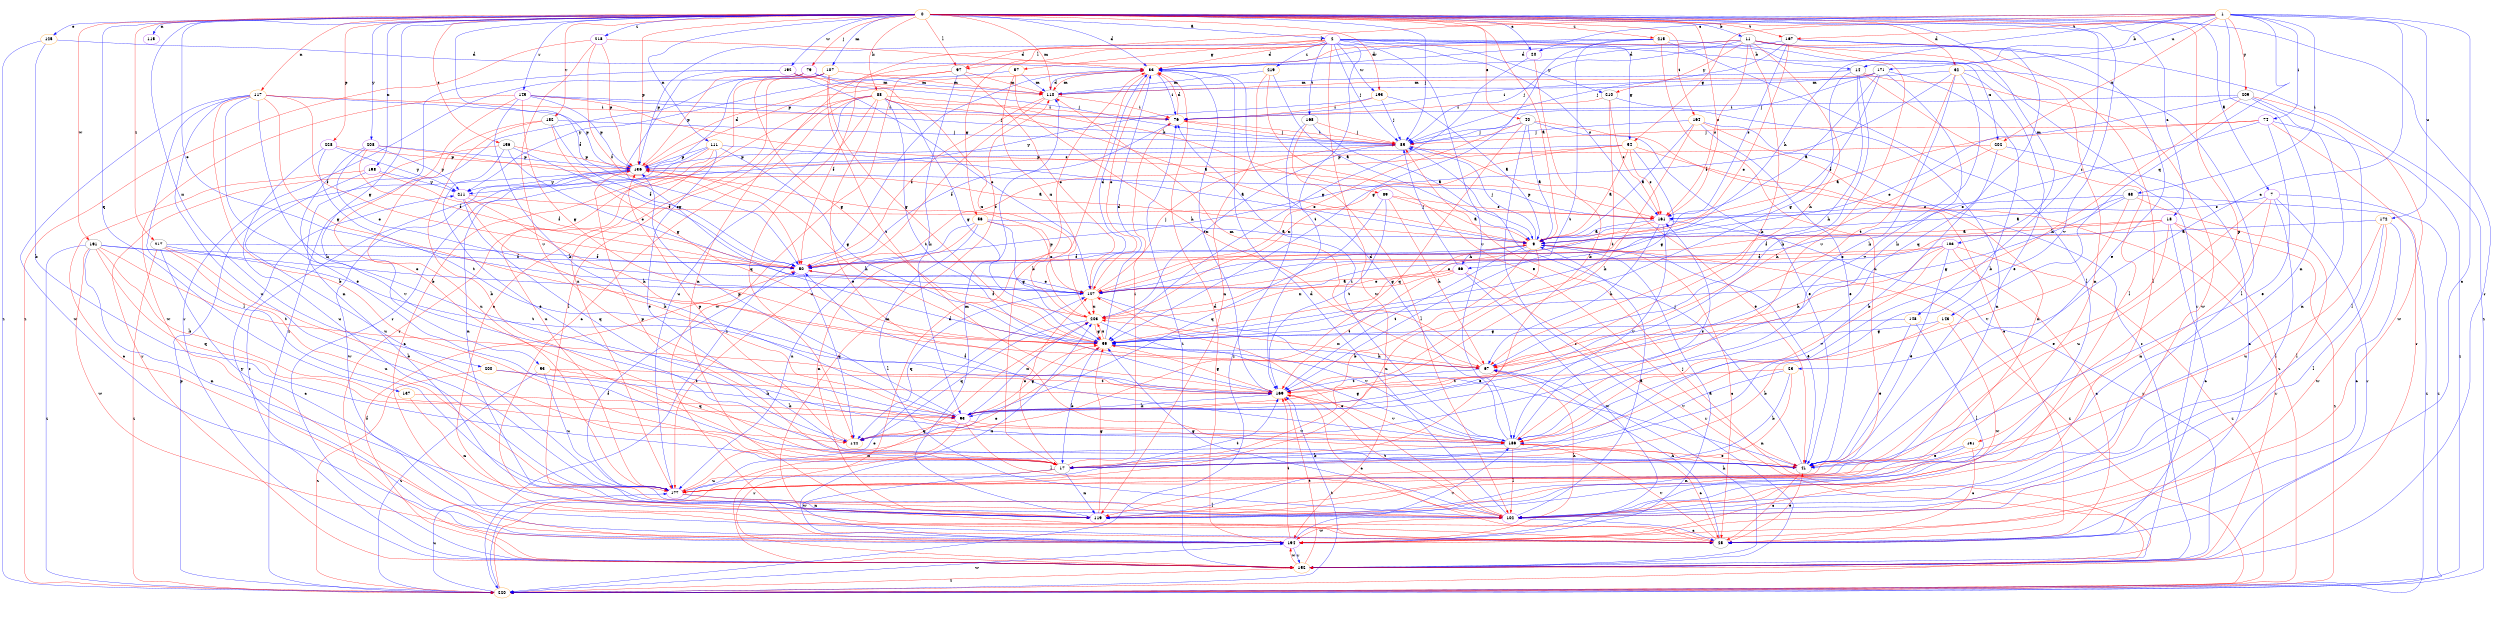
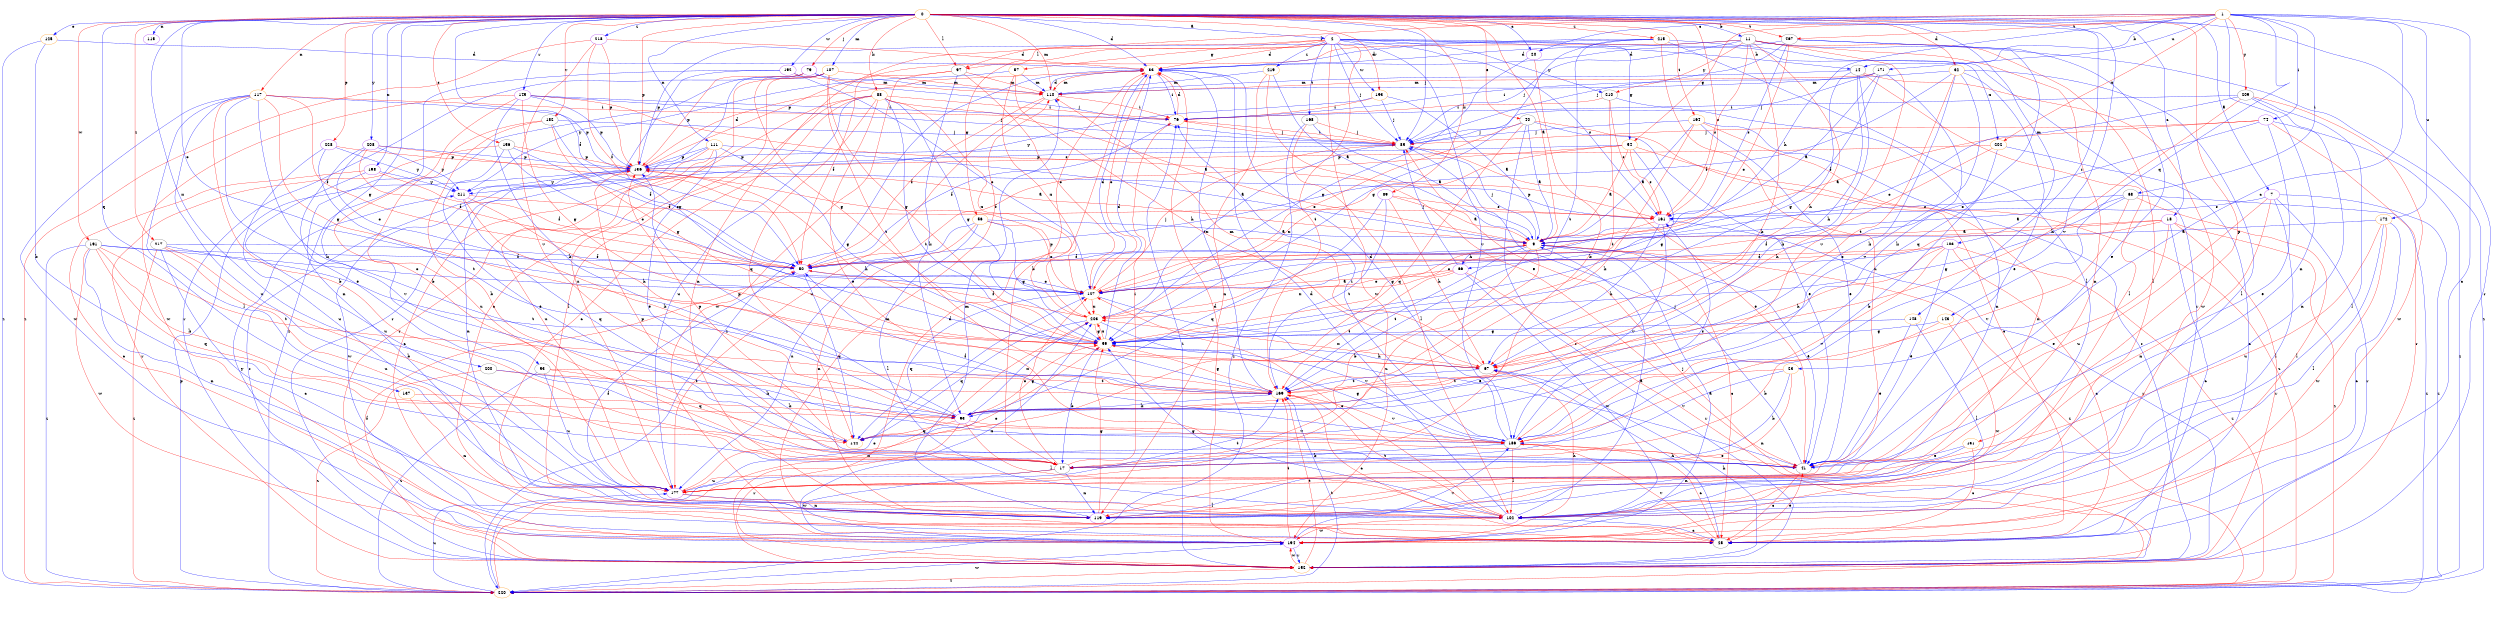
node "167": label "167" -> "467"
edge "192" -> "89": now "0" -> "89"
edge "2" -> "169": color blue -> red
edge "161" -> "9": removed, label "a"
node "200": color darkorange -> gray40
node "53": color darkorange -> gray40
edge "171" -> "17": removed, label "b"
